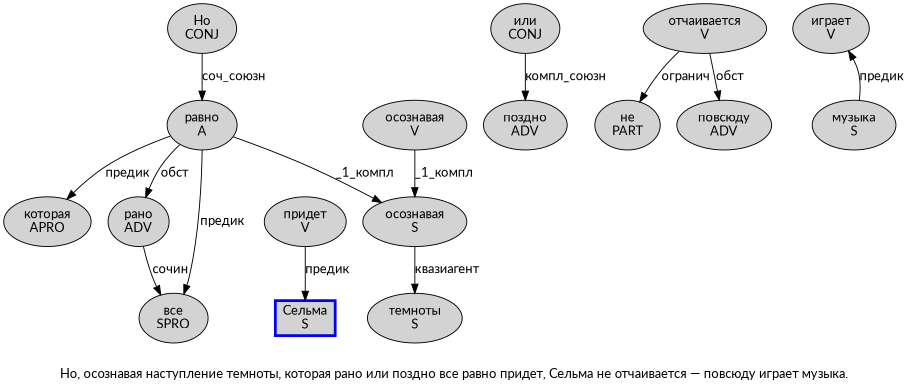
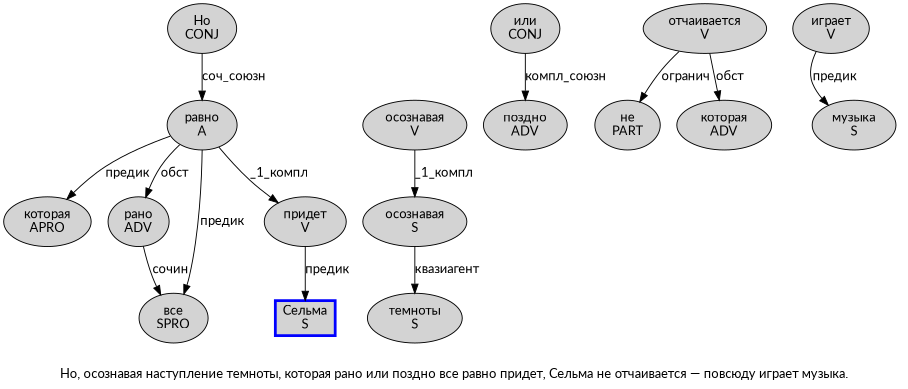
edge "музыка S" -> "играет V": reversed
node "повсюду ADV": label "повсюду ADV" -> "которая ADV"
edge "равно A" -> "осознавая S": now "равно A" -> "придет V"
